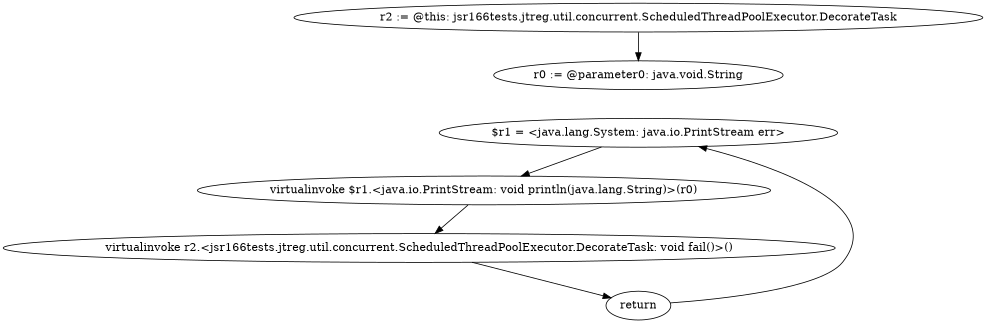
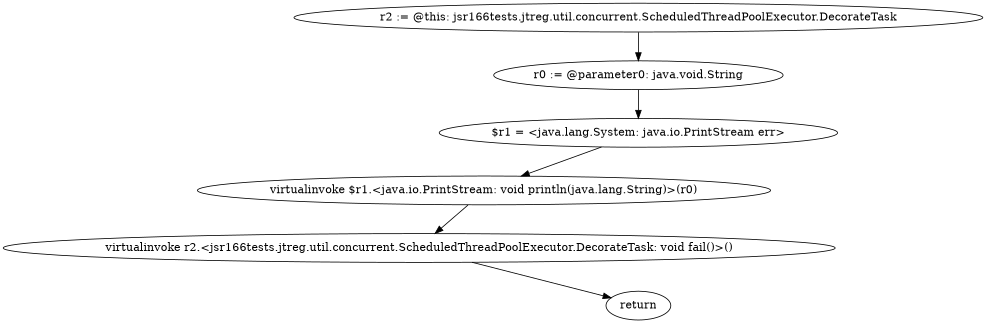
edge "return" -> "$r1 = <java.lang.System: java.io.PrintStream err>": now "r0 := @parameter0: java.void.String" -> "$r1 = <java.lang.System: java.io.PrintStream err>"
